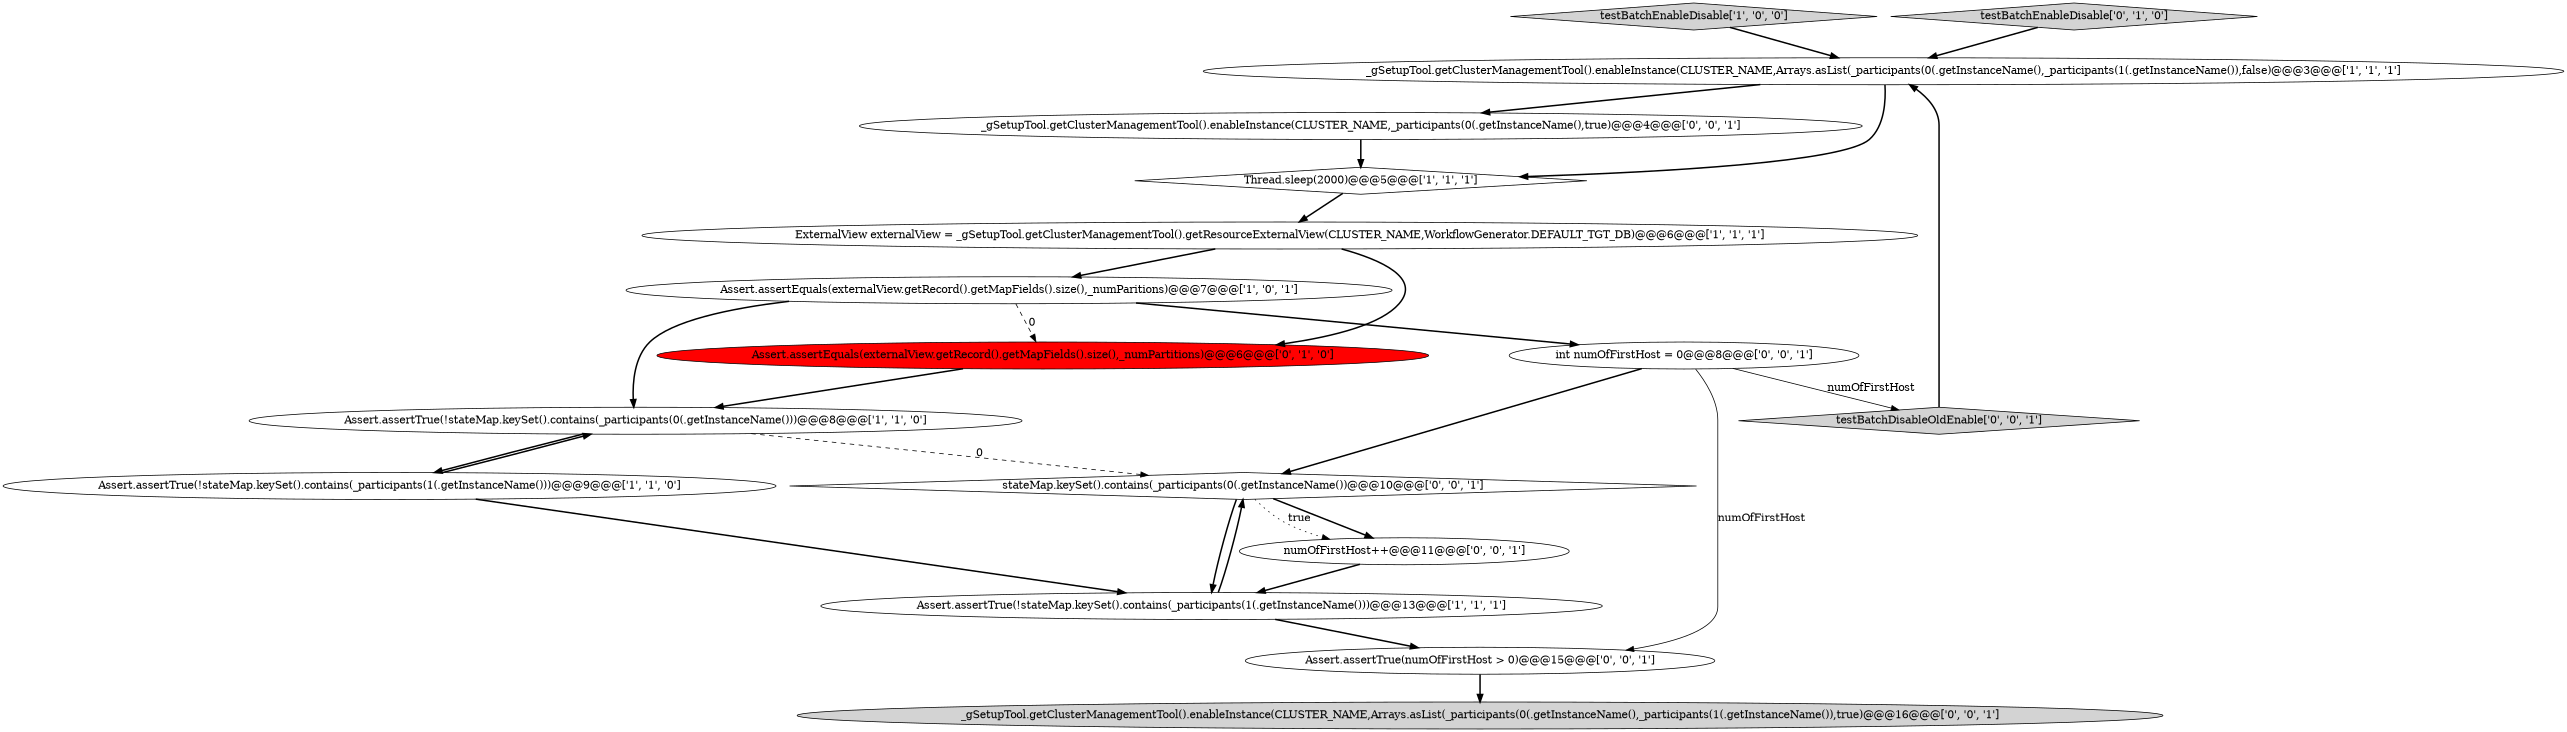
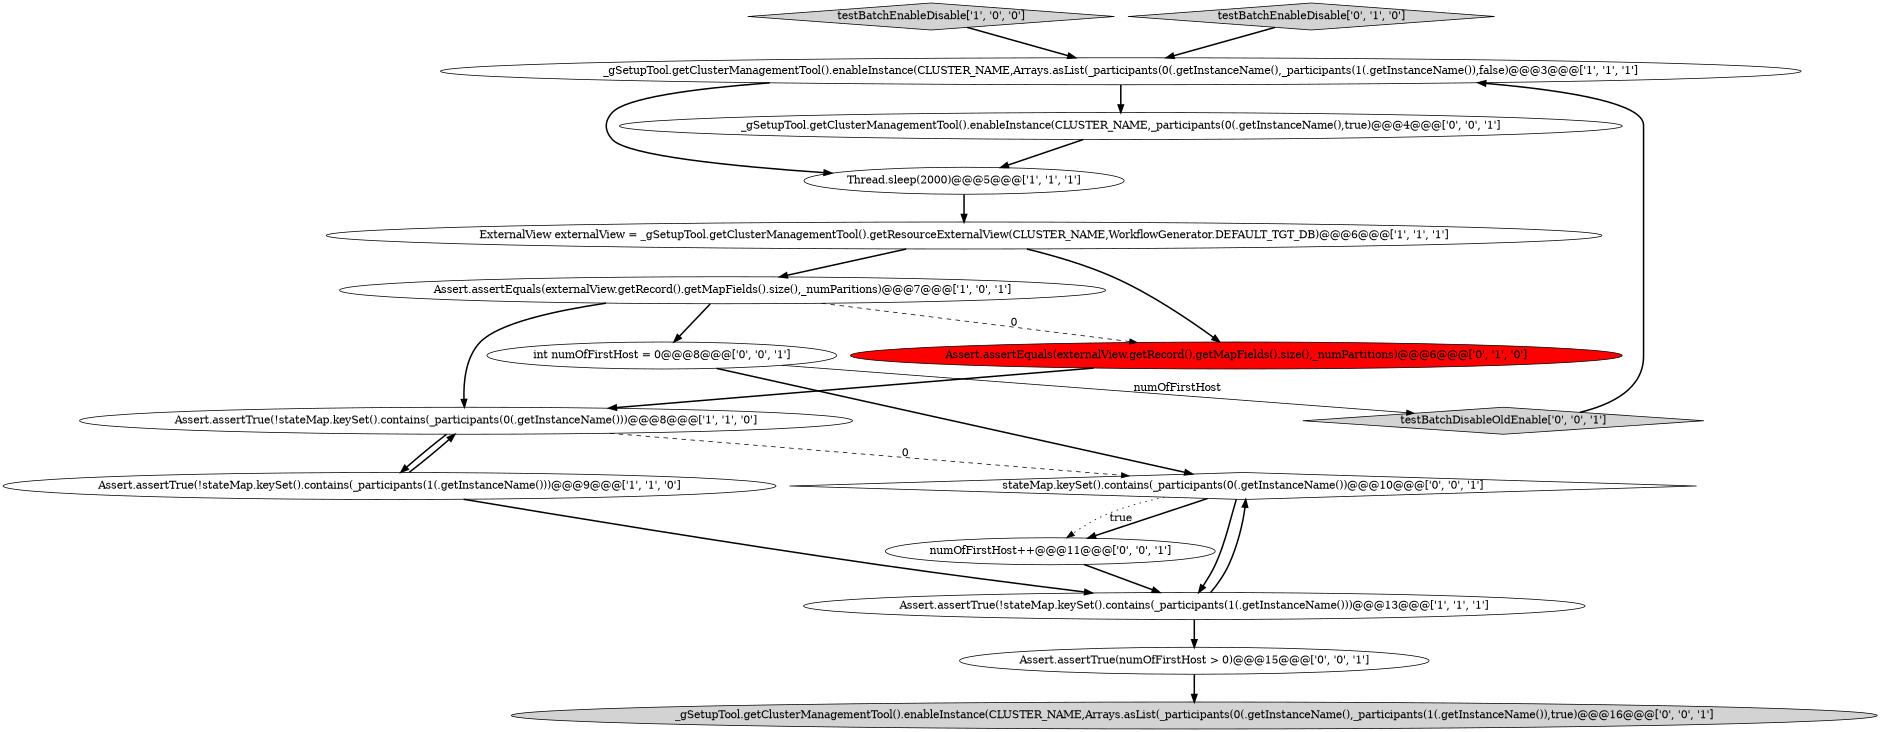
node "Thread.sleep(2000)@@@5@@@['1', '1', '1']": shape diamond -> ellipse
edge "int numOfFirstHost = 0@@@8@@@['0', '0', '1']" -> "Assert.assertTrue(numOfFirstHost > 0)@@@15@@@['0', '0', '1']": removed, label "numOfFirstHost"
